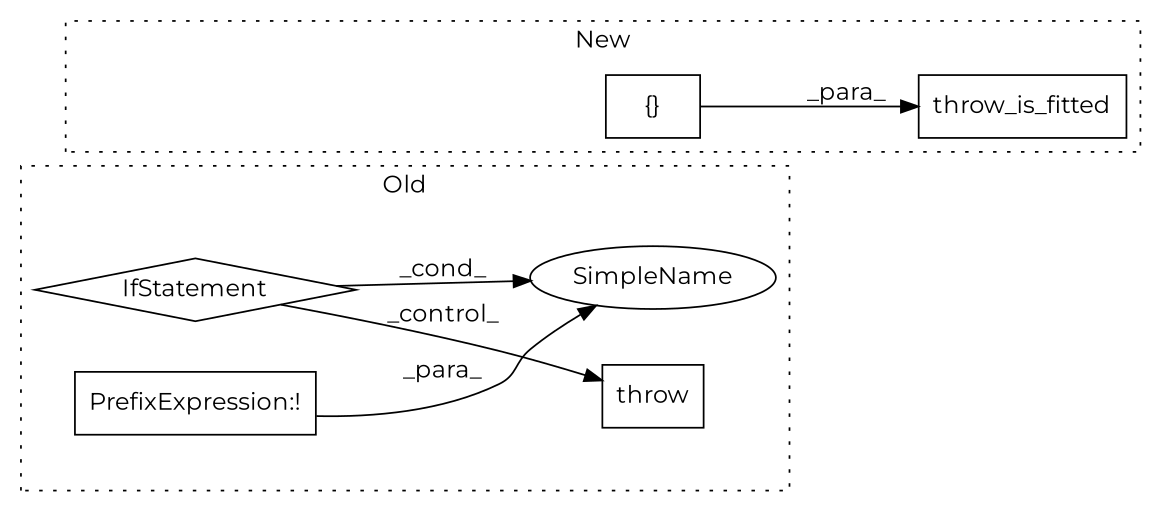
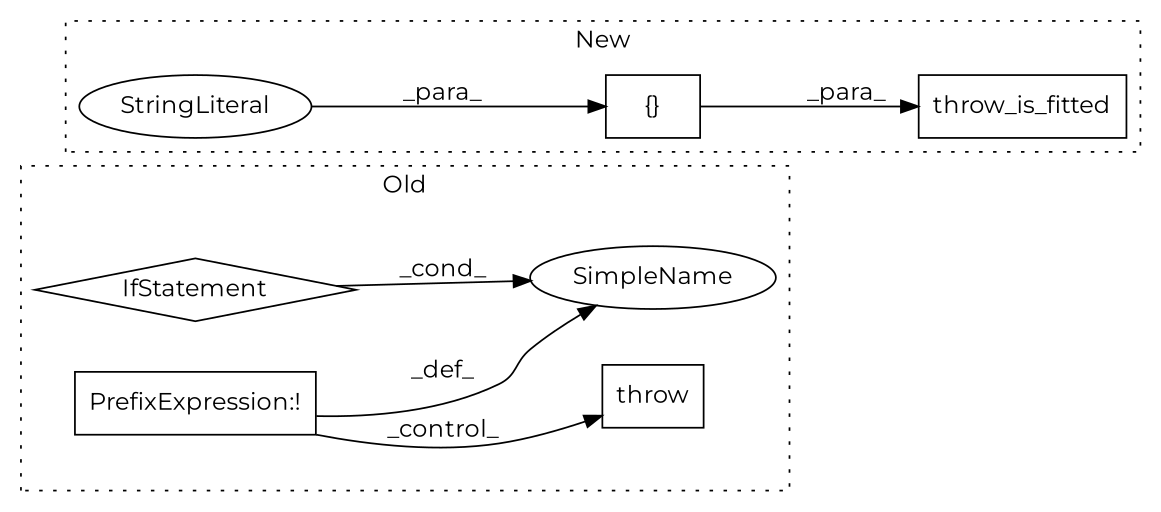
node "StringLiteral": added
edge "IfStatement" -> "throw": now "PrefixExpression:!" -> "throw"
edge "PrefixExpression:!" -> "SimpleName": label "_para_" -> "_def_"
